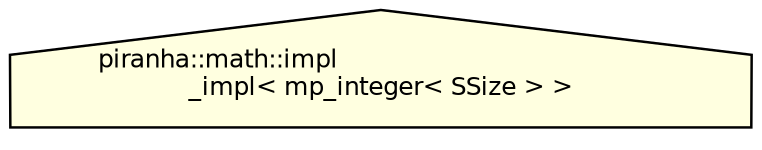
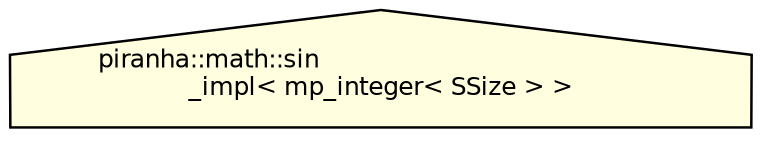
node "piranha::math::impl _impl< mp_integer< SSize > >": label "piranha::math::impl _impl< mp_integer< SSize > >" -> "piranha::math::sin _impl< mp_integer< SSize > >"
